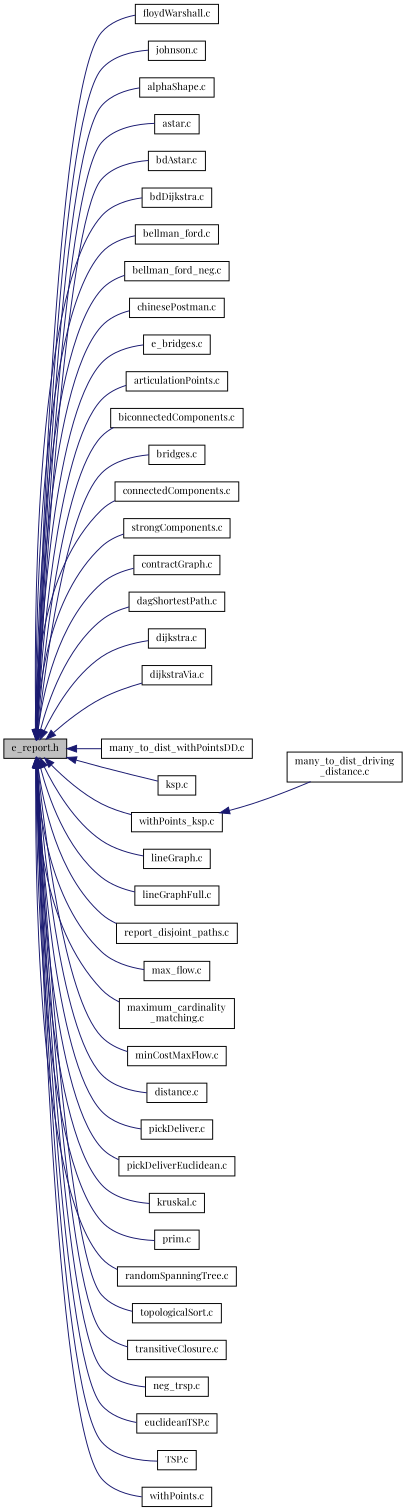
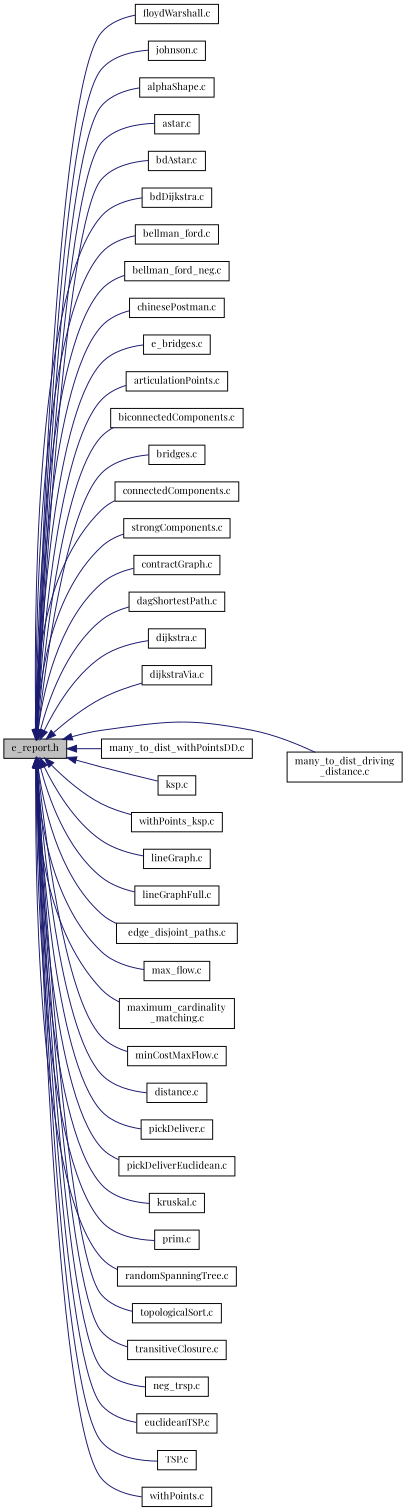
edge "many_to_dist_driving _distance.c" -> "withPoints_ksp.c": now "many_to_dist_driving _distance.c" -> "e_report.h"
node "report_disjoint_paths.c": label "report_disjoint_paths.c" -> "edge_disjoint_paths.c"
